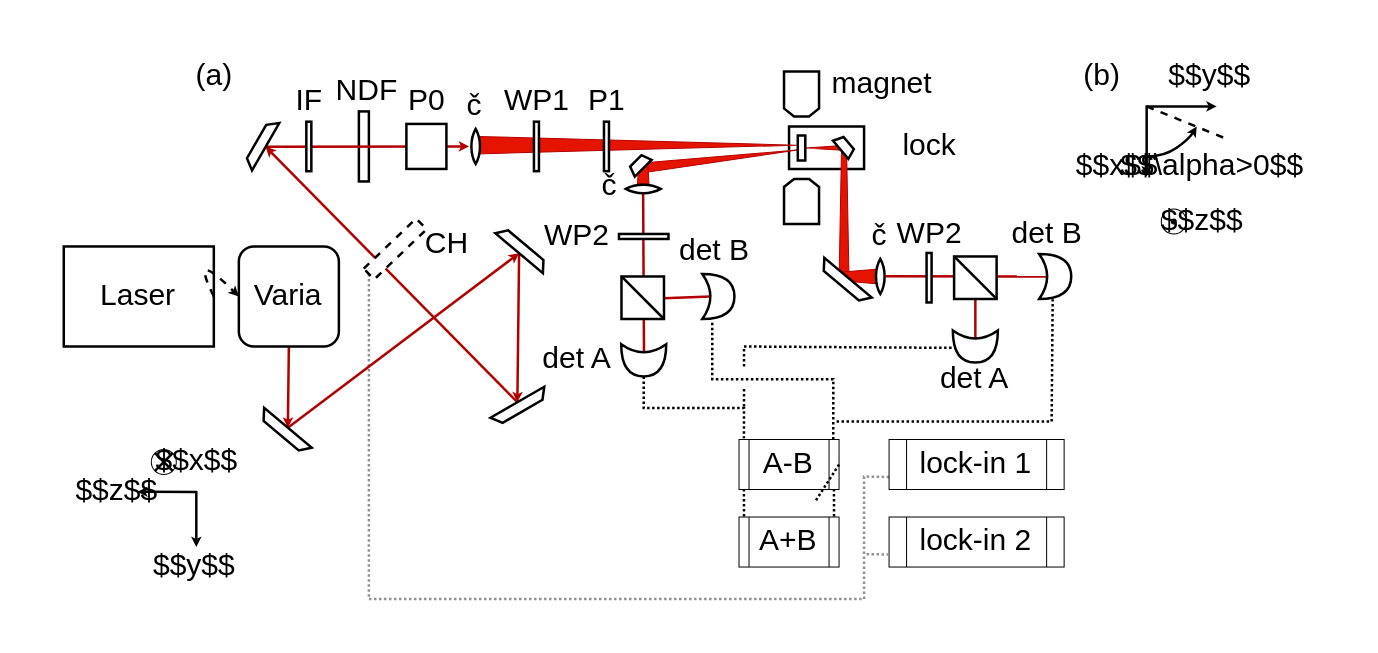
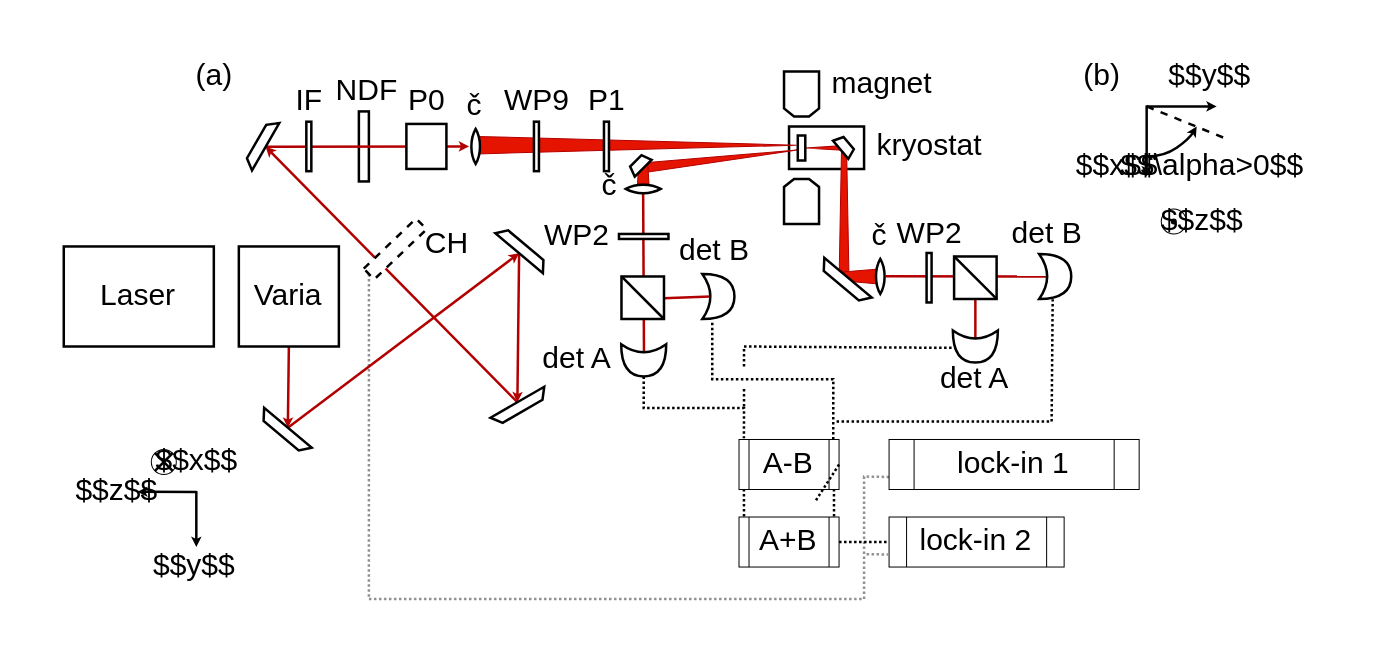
node "WP1": label "WP1" -> "WP9"
node "lock": label "lock" -> "kryostat"
edge "Laser" -> "Varia": removed
node "Varia": shape rounded rectangle -> rectangle
node "lock-in 1": size 175x50 -> 250x50
edge "A+B" -- "lock-in 2": added
